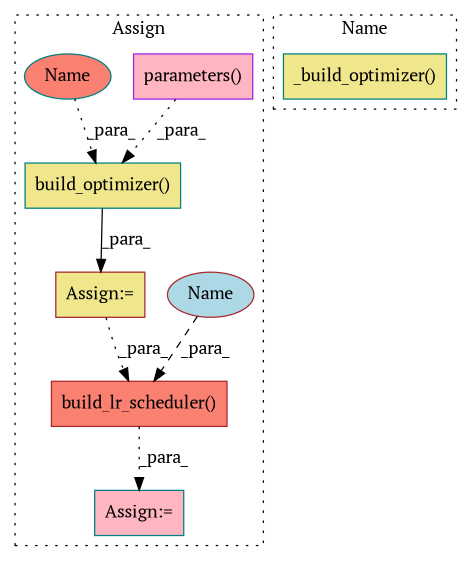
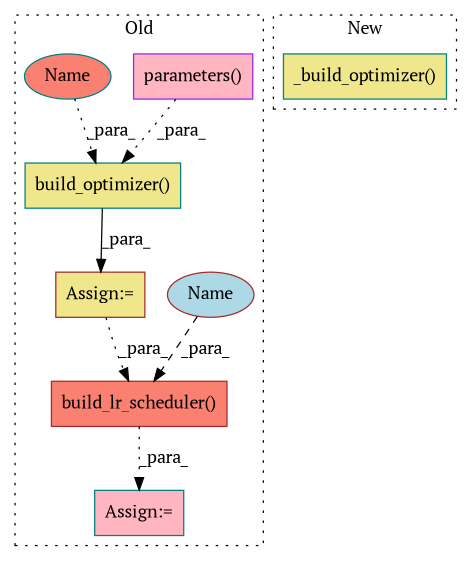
cluster "Assign": label "Assign" -> "Old"
cluster "Name": label "Name" -> "New"
